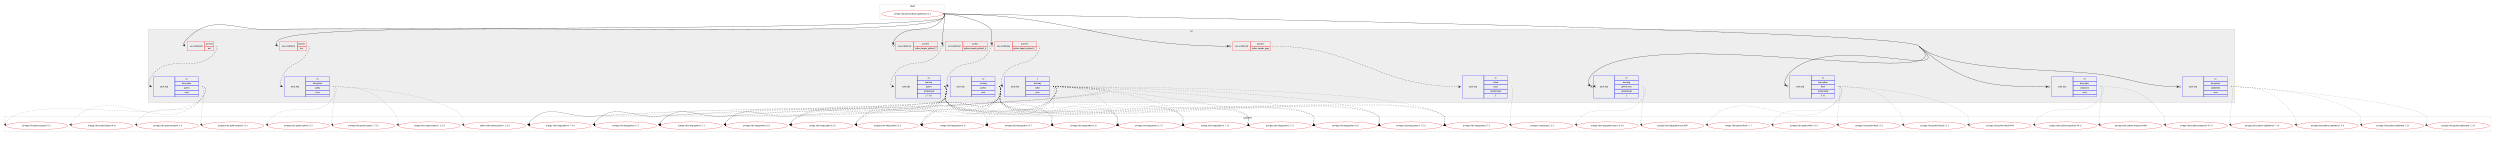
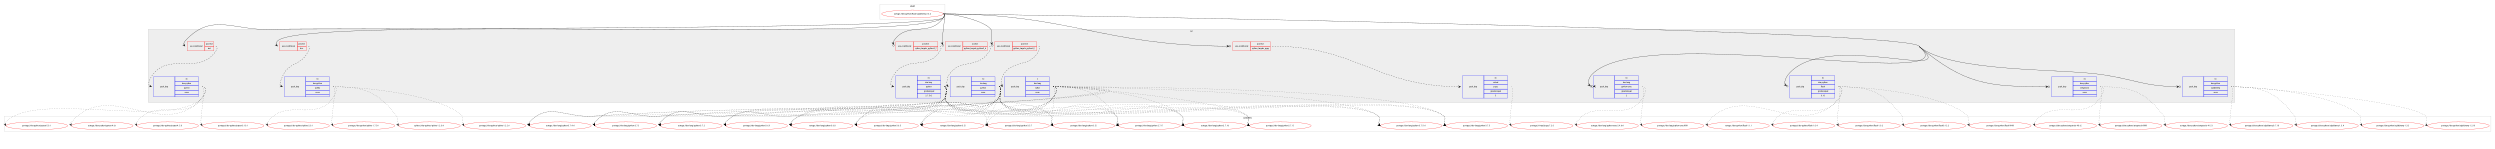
node "portage://dev-python/sphinx-1.2.3-r1": label "portage://dev-python/sphinx-1.2.3-r1" -> "sphinx://dev-python/sphinx-1.2.3-r1"
node "python://dev-python/sphinx-1.2.2-r1": label "python://dev-python/sphinx-1.2.2-r1" -> "portage://dev-python/sphinx-1.2.2-r1"
node "portage://dev-lang/python-3.8.0": removed
